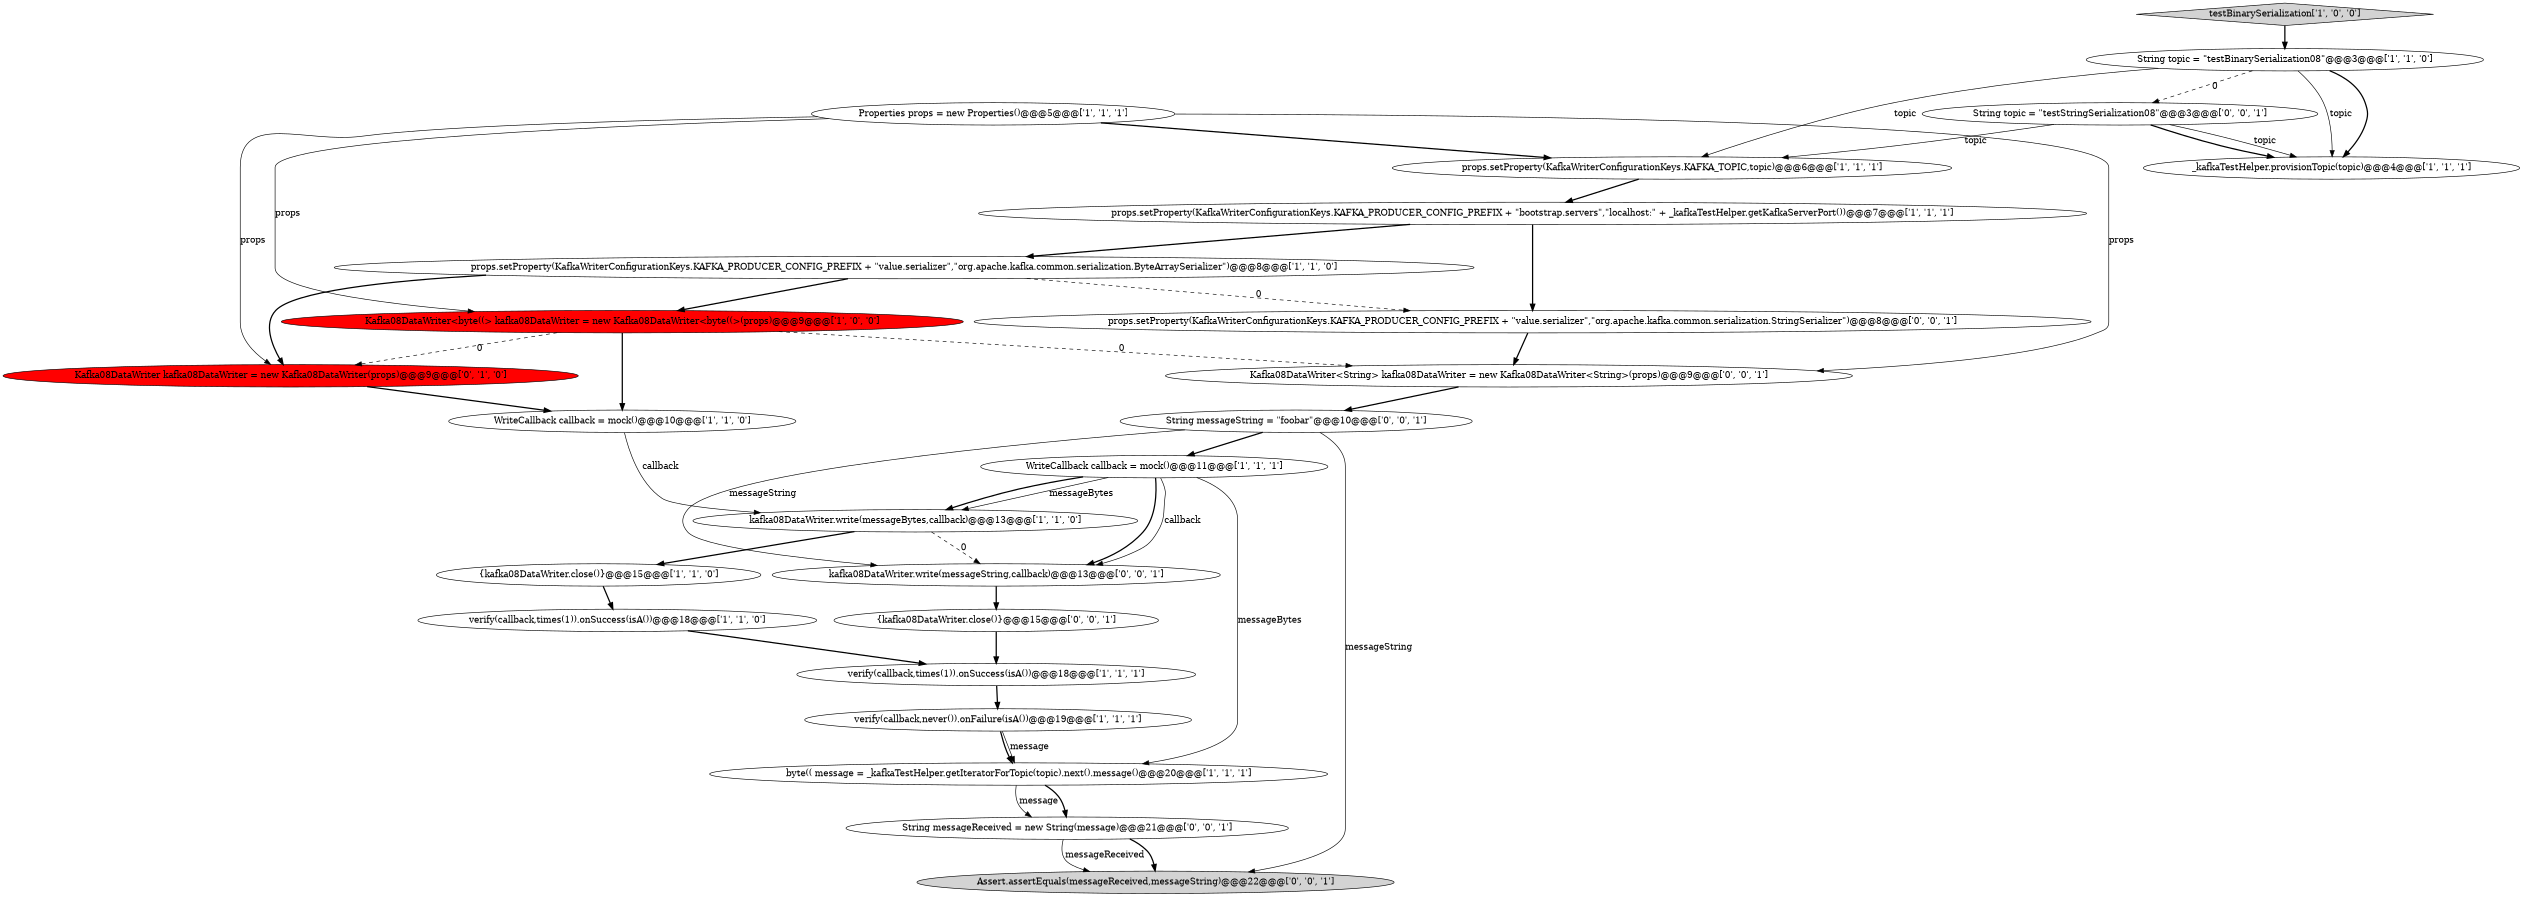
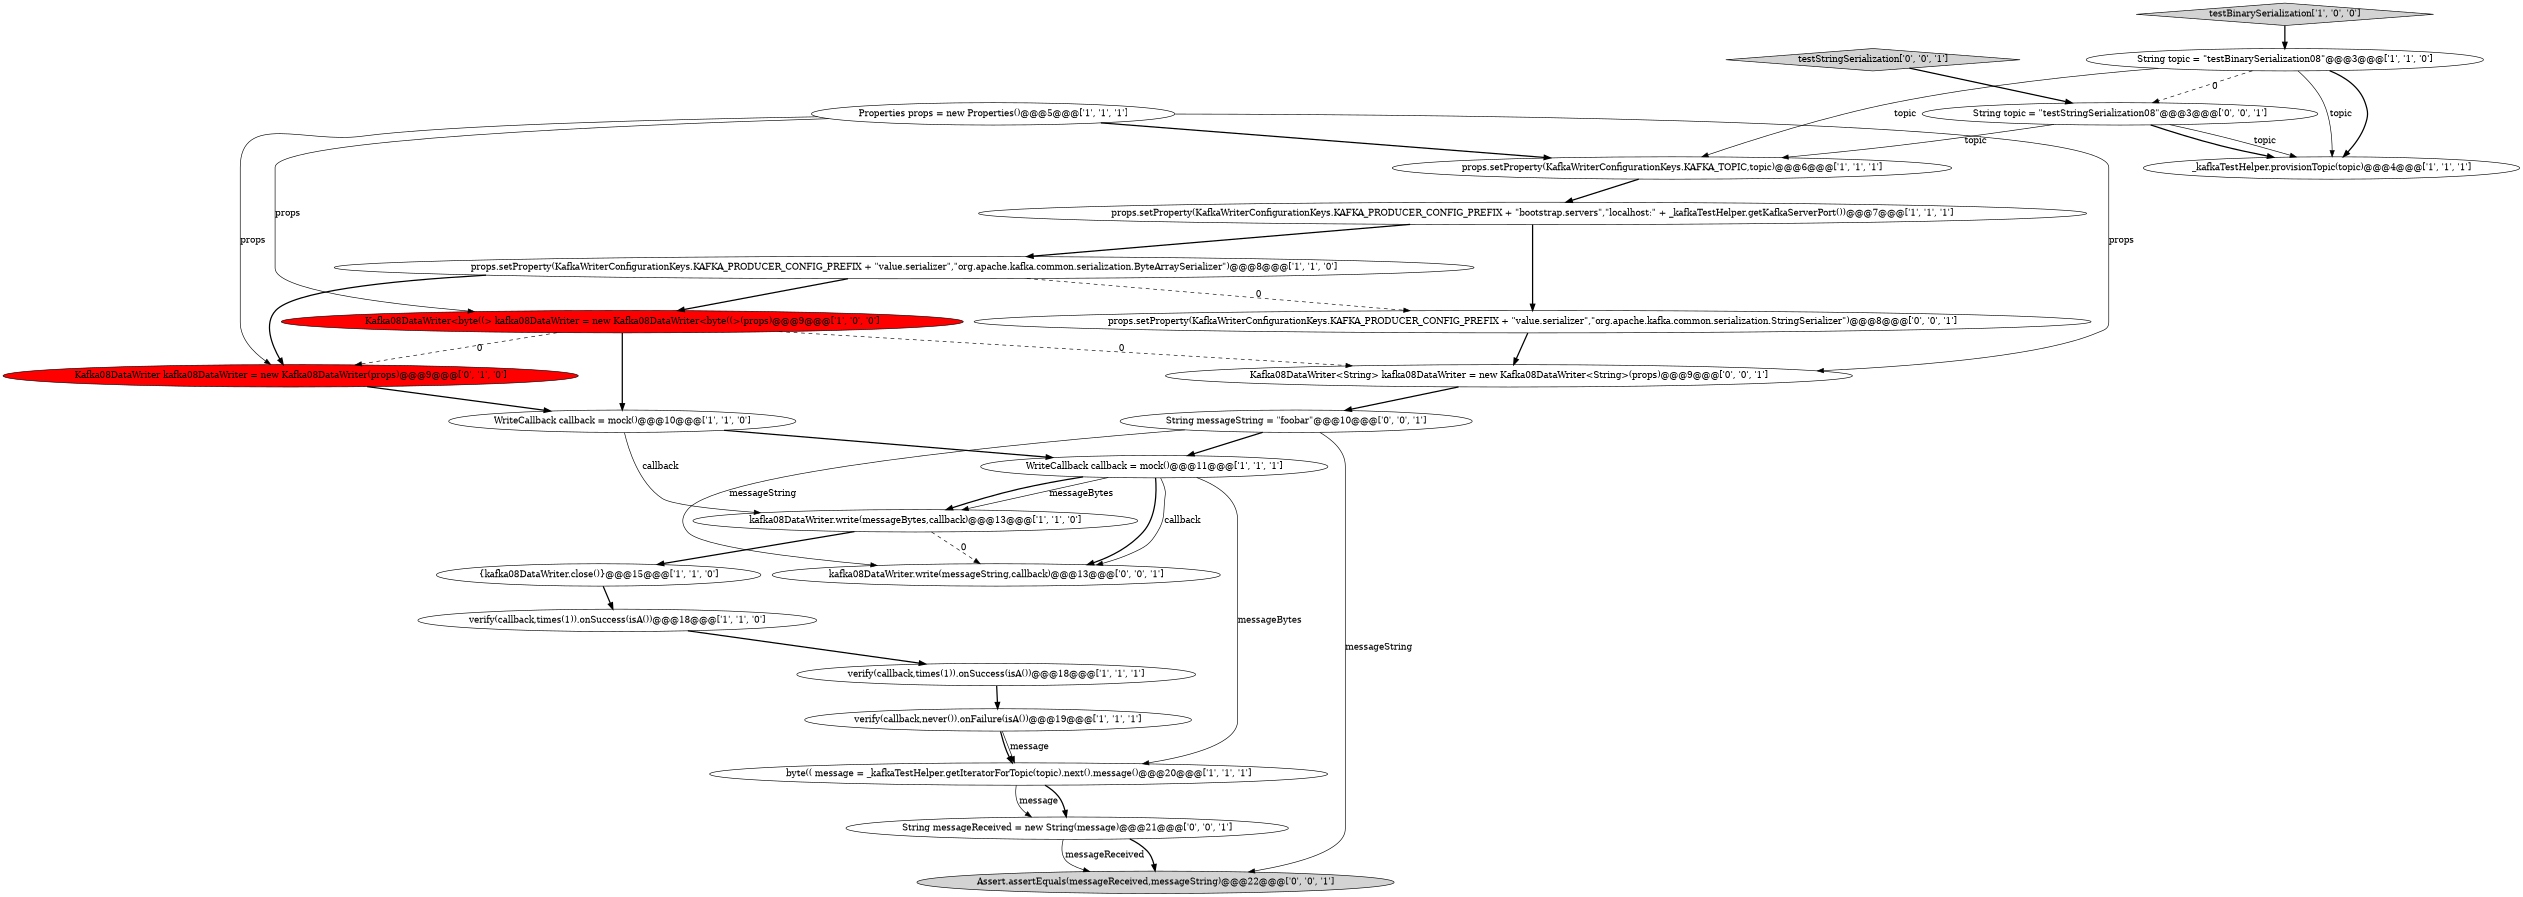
node "testStringSerialization['0', '0', '1']": added
edge "WriteCallback callback = mock()@@@10@@@['1', '1', '0']" -> "WriteCallback callback = mock()@@@11@@@['1', '1', '1']": added
node "{kafka08DataWriter.close()}@@@15@@@['0', '0', '1']": removed
